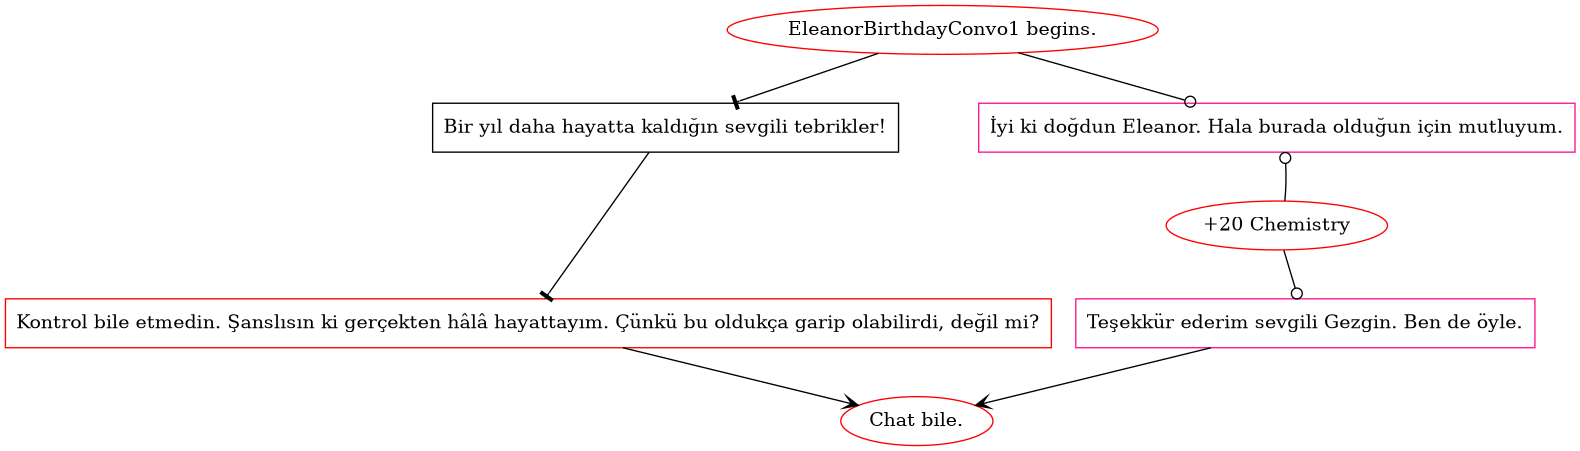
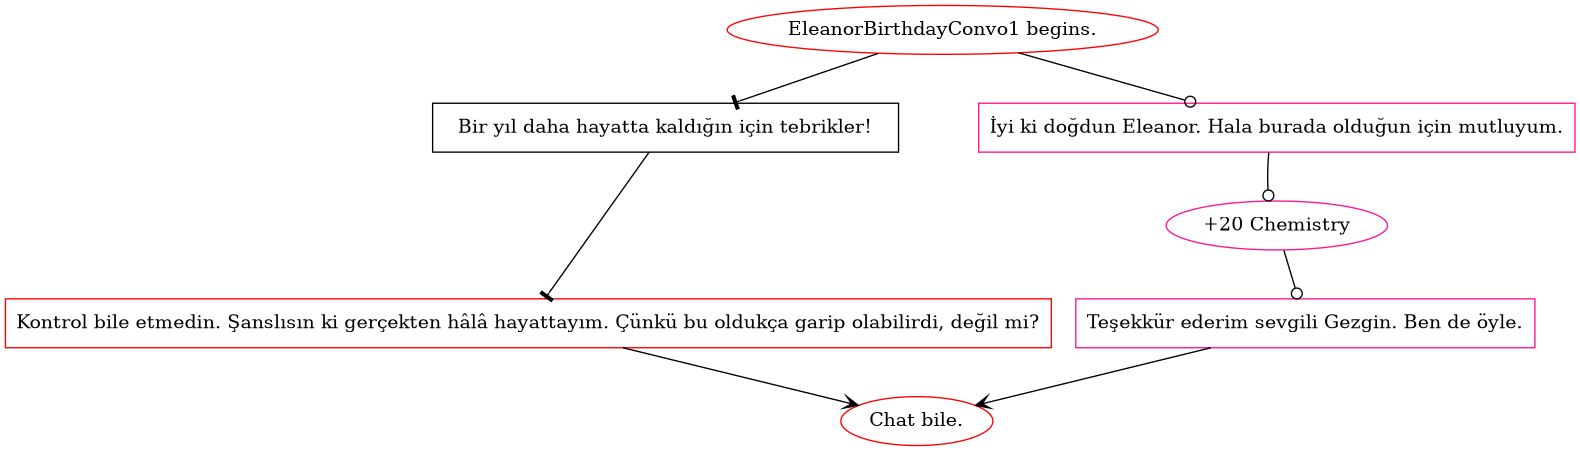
node "Bir yıl daha hayatta kaldığın sevgili tebrikler!": label "Bir yıl daha hayatta kaldığın sevgili tebrikler!" -> "Bir yıl daha hayatta kaldığın için tebrikler!"
edge "+20 Chemistry" -> "İyi ki doğdun Eleanor. Hala burada olduğun için mutluyum.": reversed
node "+20 Chemistry": color red -> deeppink
